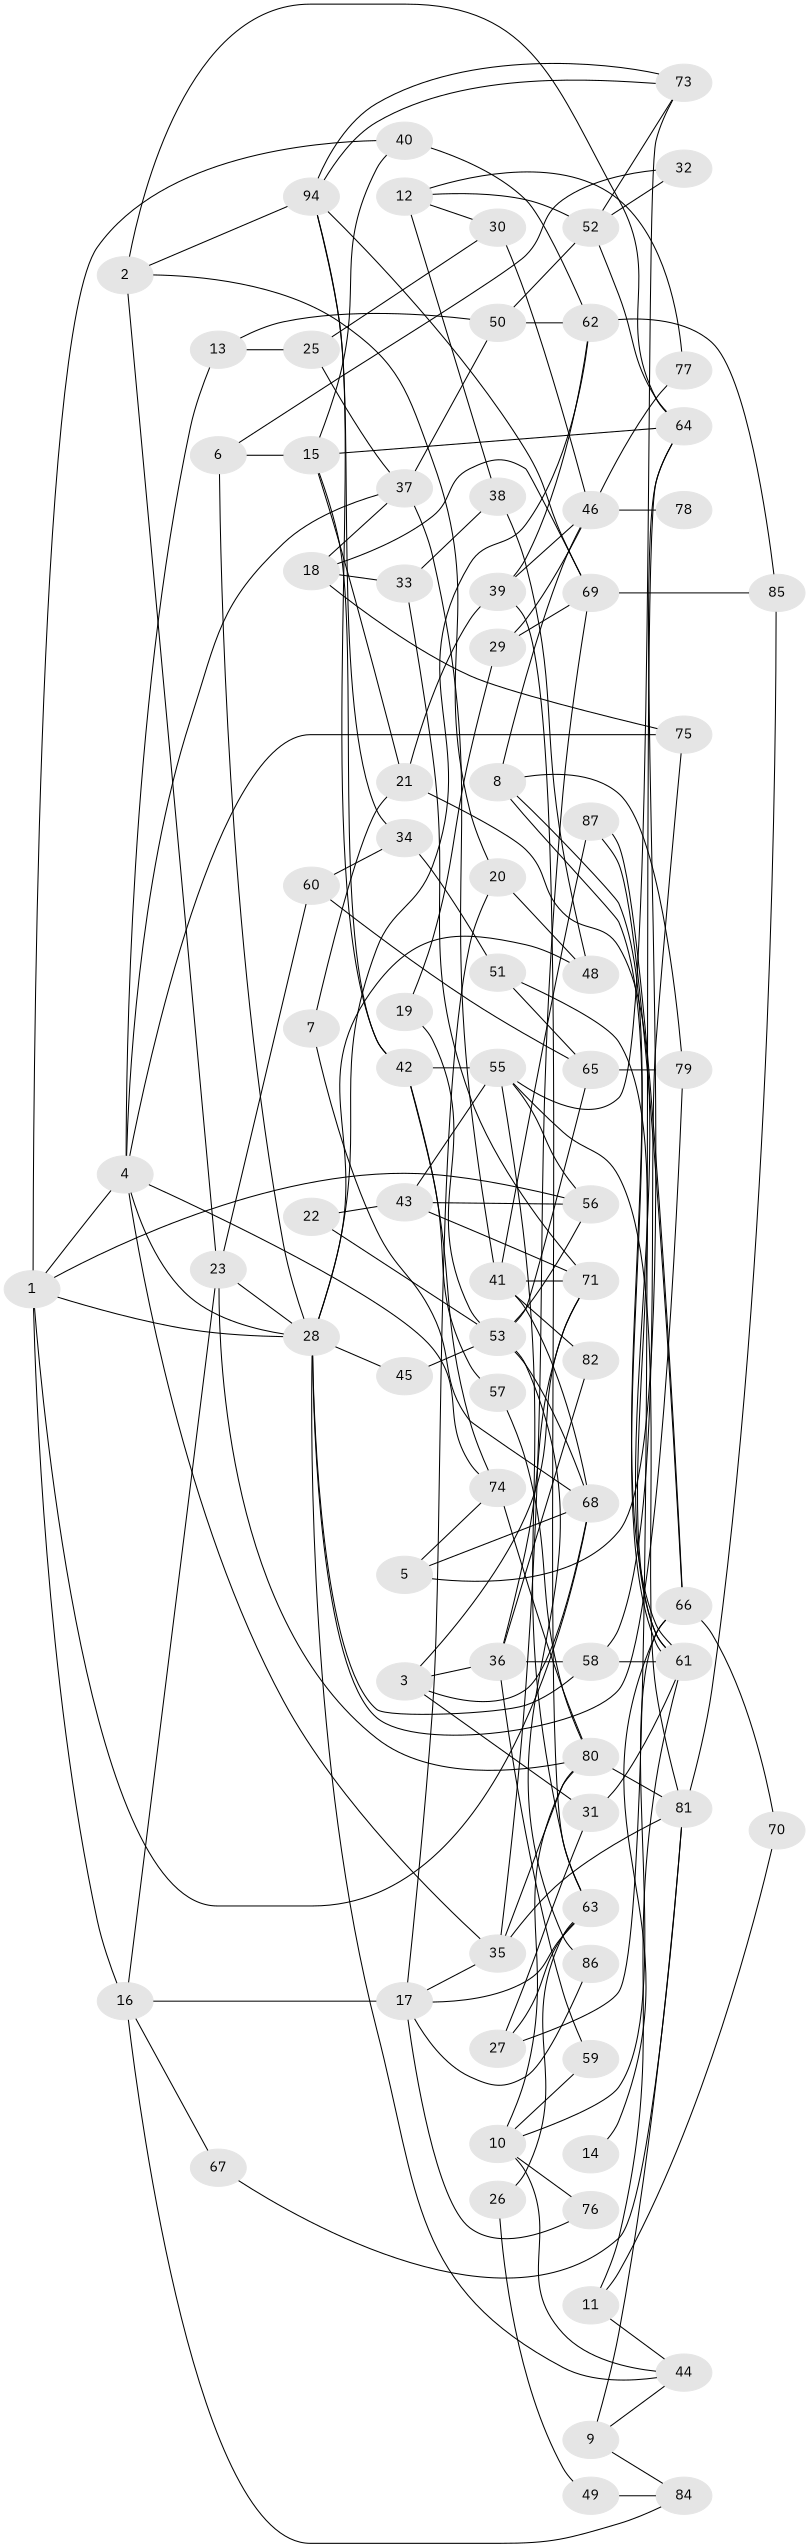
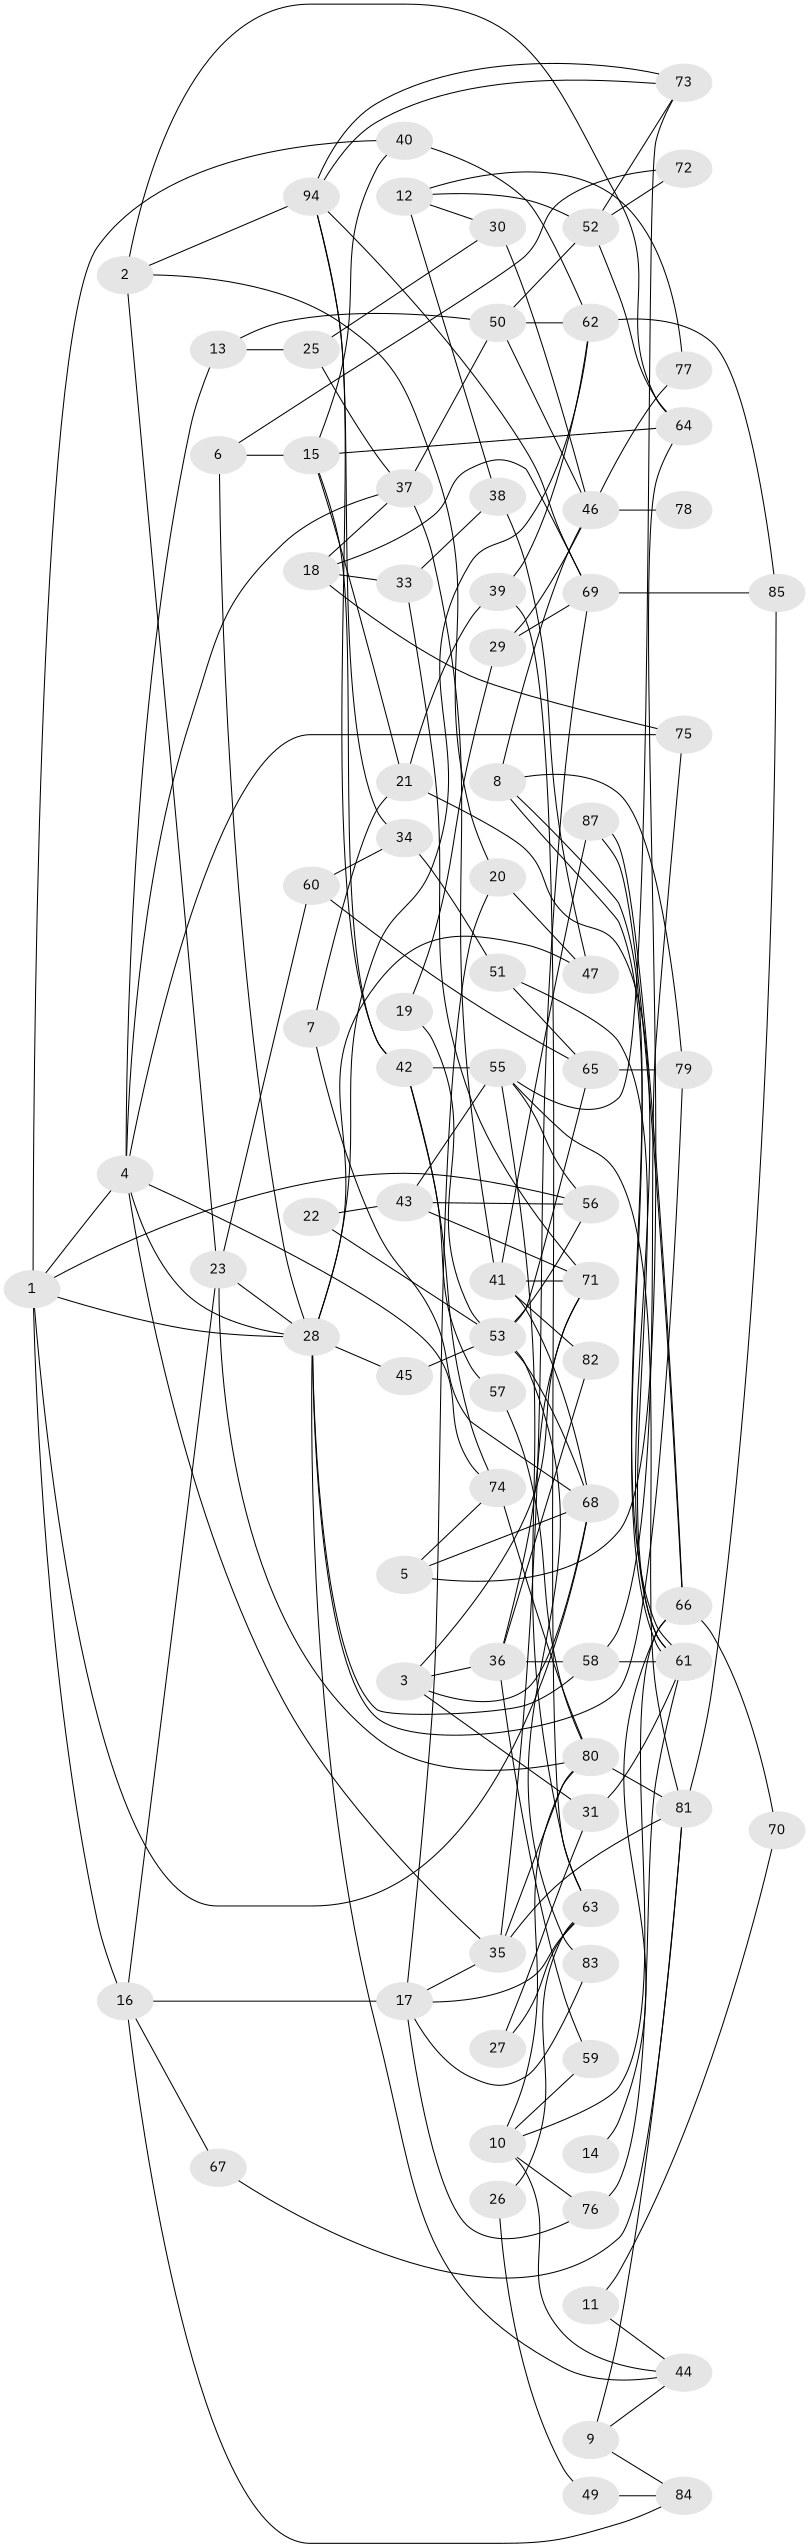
node "32": label "32" -> "72"
edge "46" -- "39": now "46" -- "50"
node "48": label "48" -> "47"
edge "64" -- "27": removed
node "86": label "86" -> "83"
edge "61" -- "11": now "61" -- "76"
